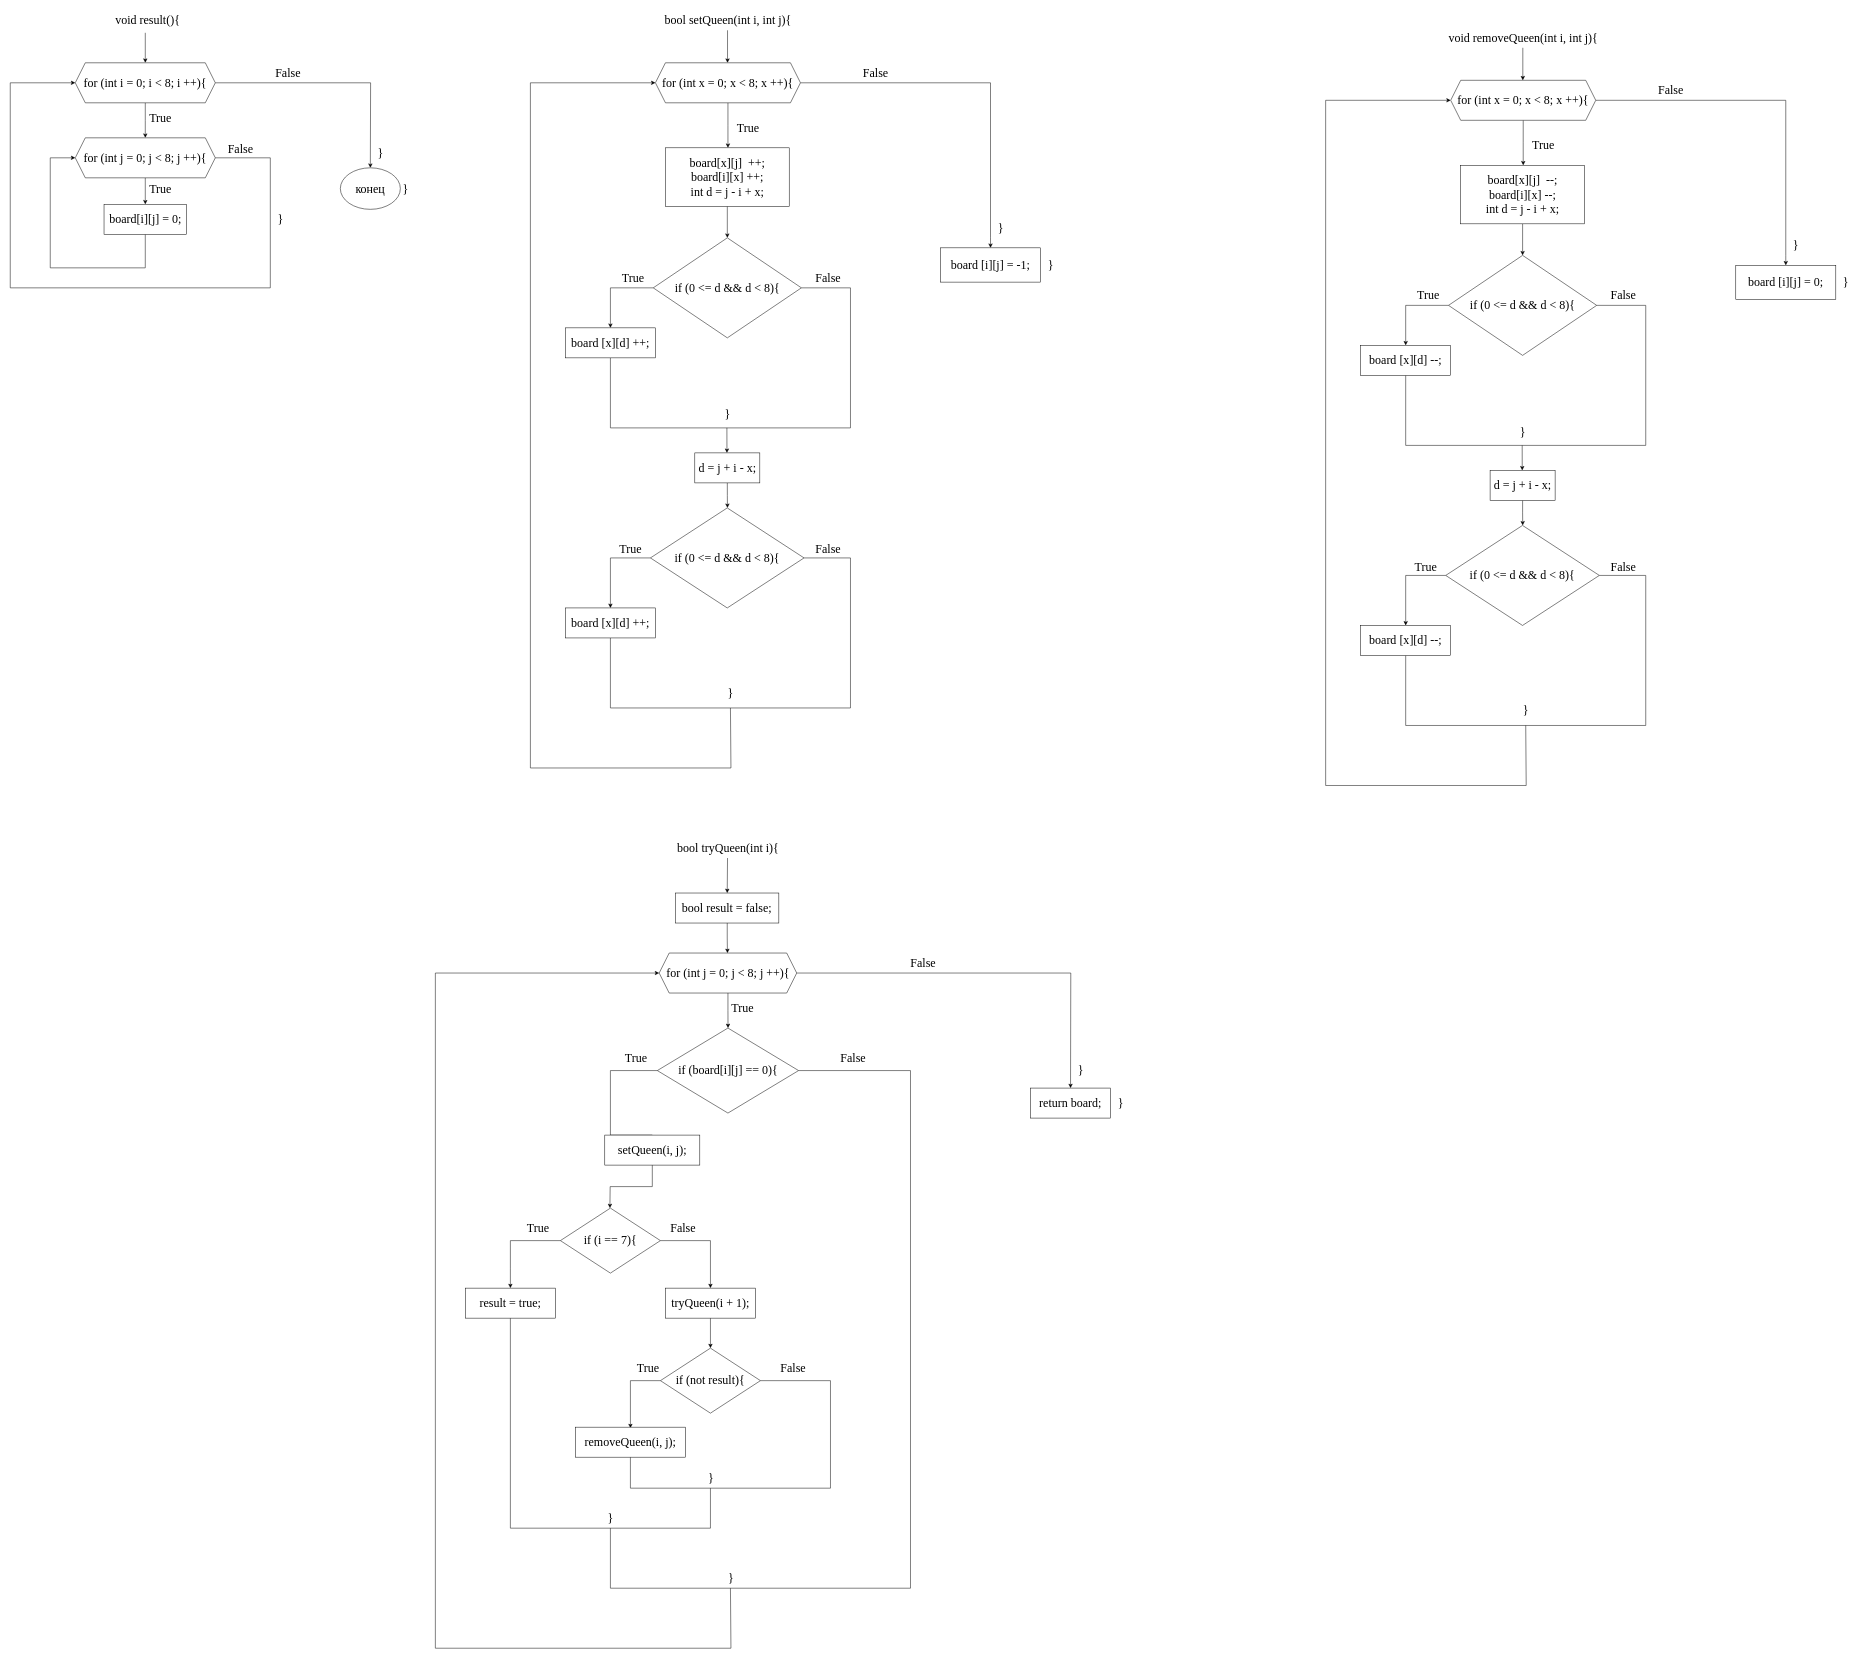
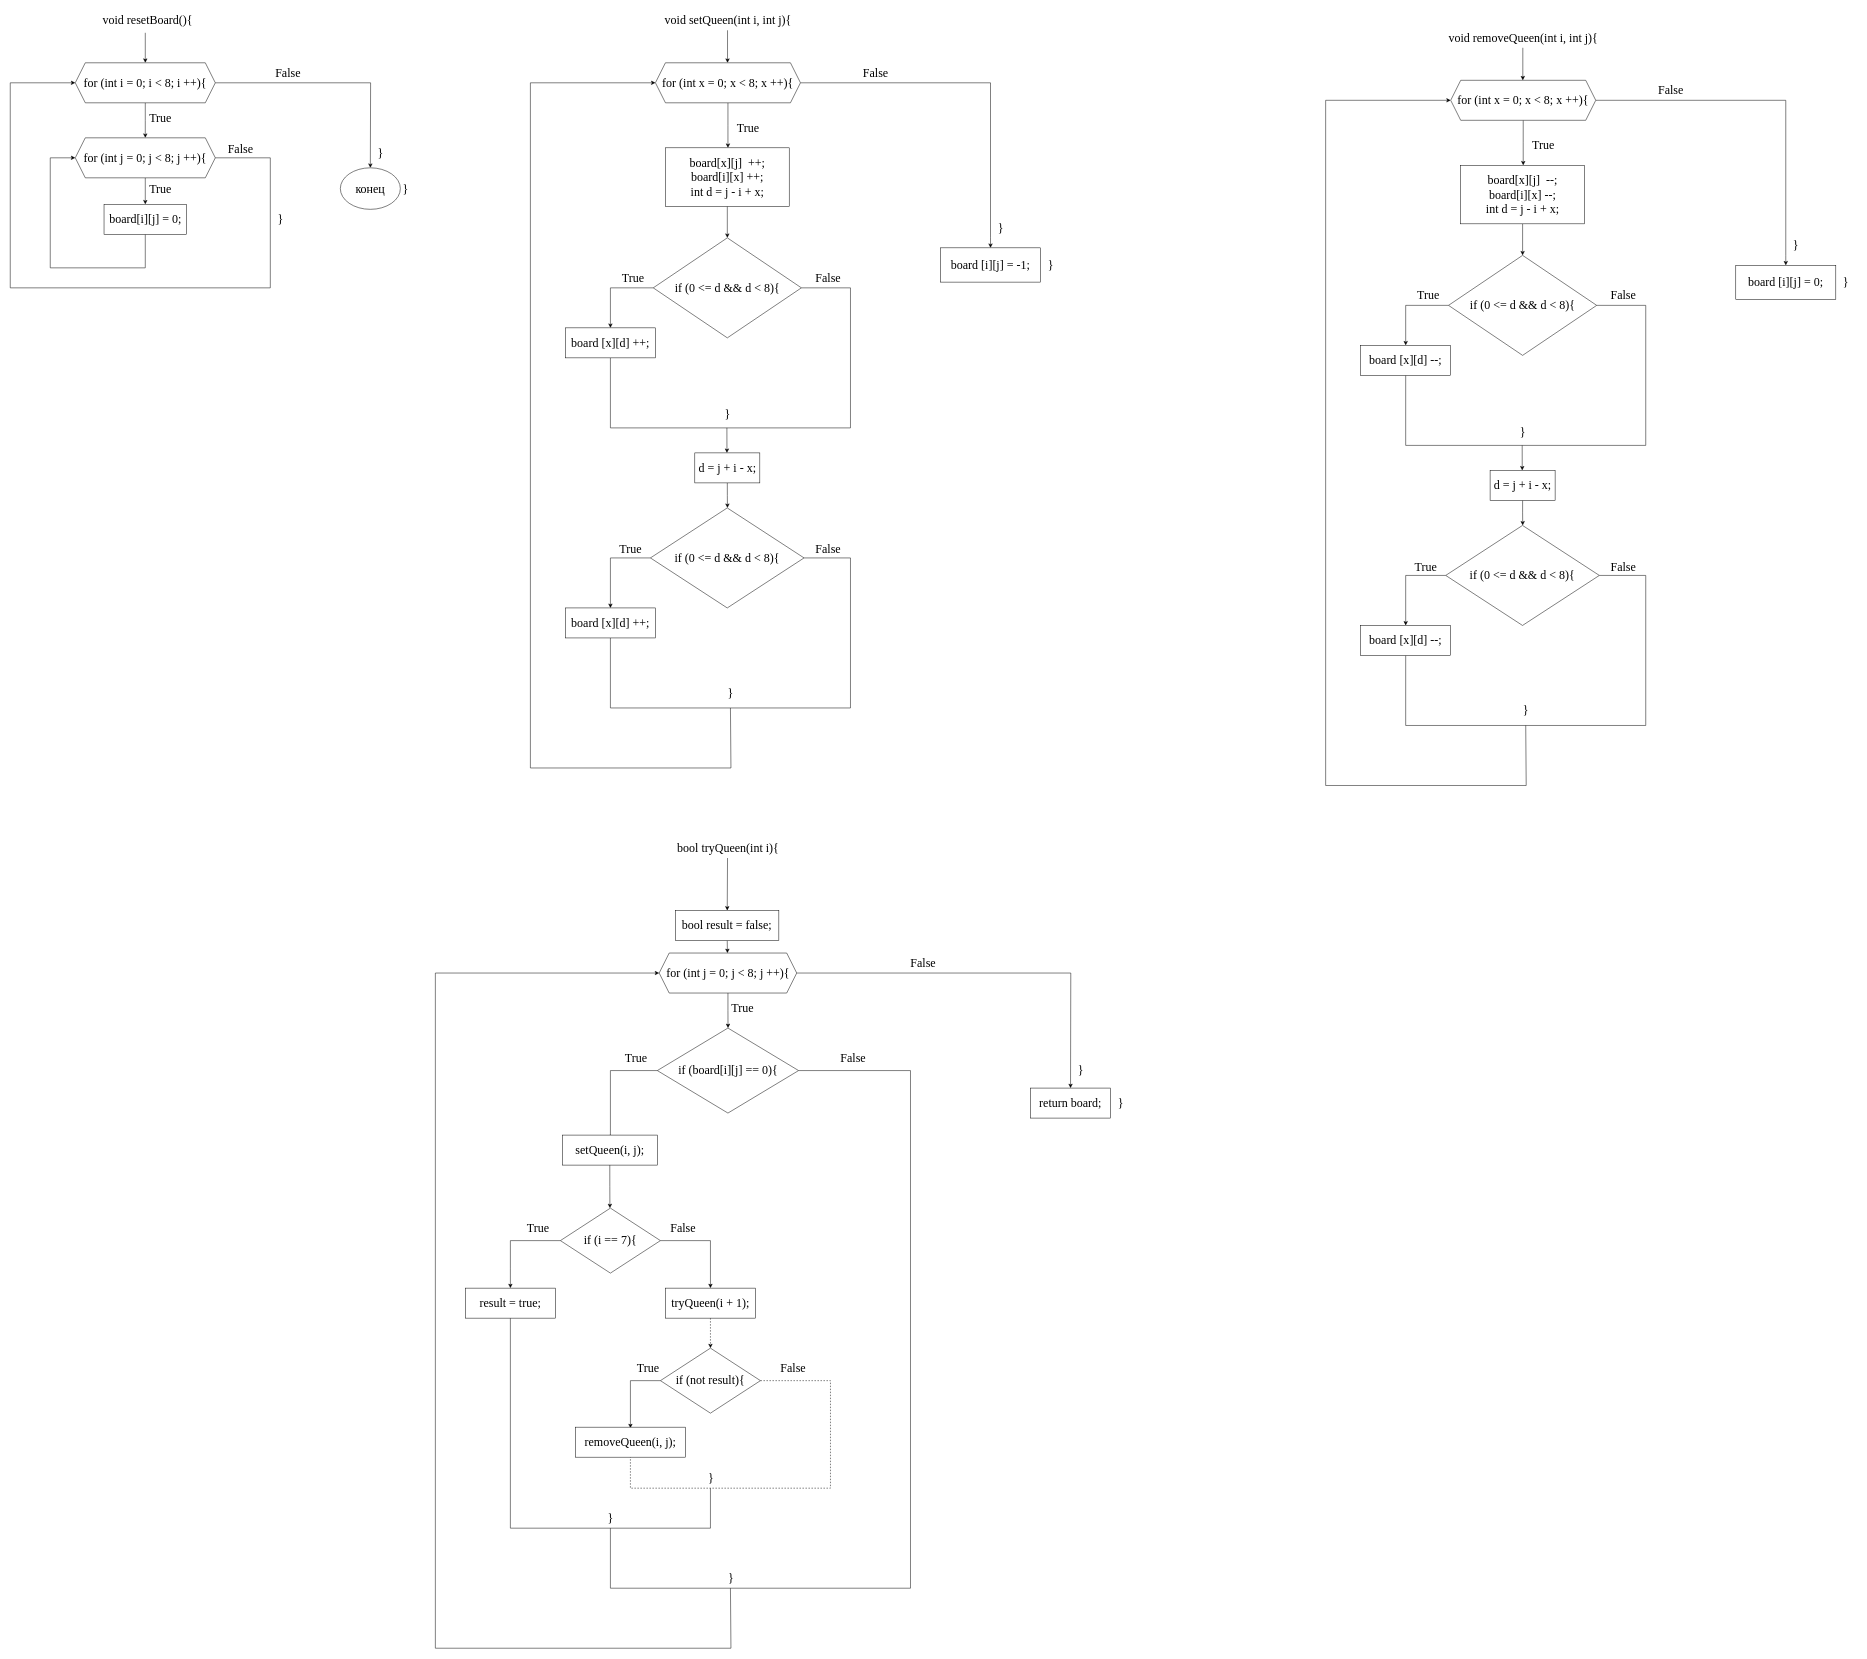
node "void result(){": label "void result(){" -> "void resetBoard(){"
node "bool setQueen(int i, int j){": label "bool setQueen(int i, int j){" -> "void setQueen(int i, int j){"
node "bool result = false;": moved (727, 908) -> (727, 925)
node "setQueen(i, j);": moved (652, 1150) -> (610, 1150)
edge "tryQueen(i + 1);" -> "if (not result){": style solid -> dashed
edge "if (not result){" -- "removeQueen(i, j);": style solid -> dashed
